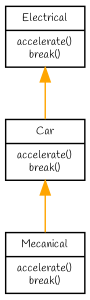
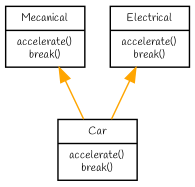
edge "Mecanical" -> "Car": reversed
